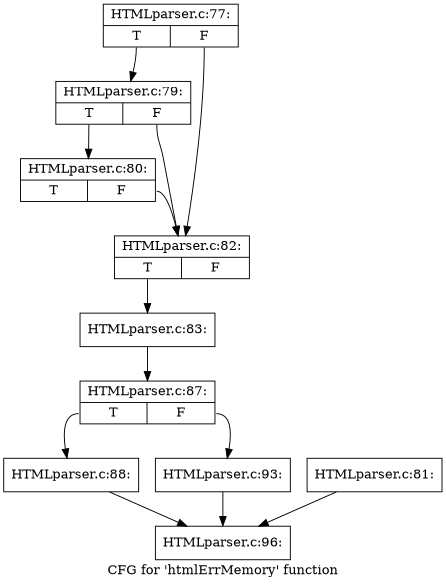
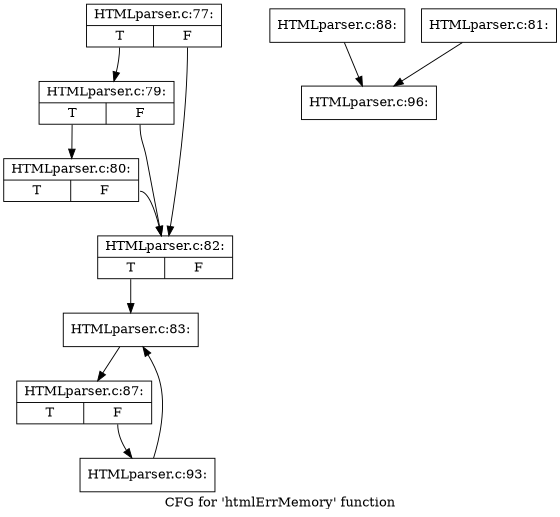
edge "HTMLparser.c:87:" -> "HTMLparser.c:88:": removed
edge "HTMLparser.c:93:" -> "HTMLparser.c:96:": now "HTMLparser.c:93:" -> "HTMLparser.c:83:"
